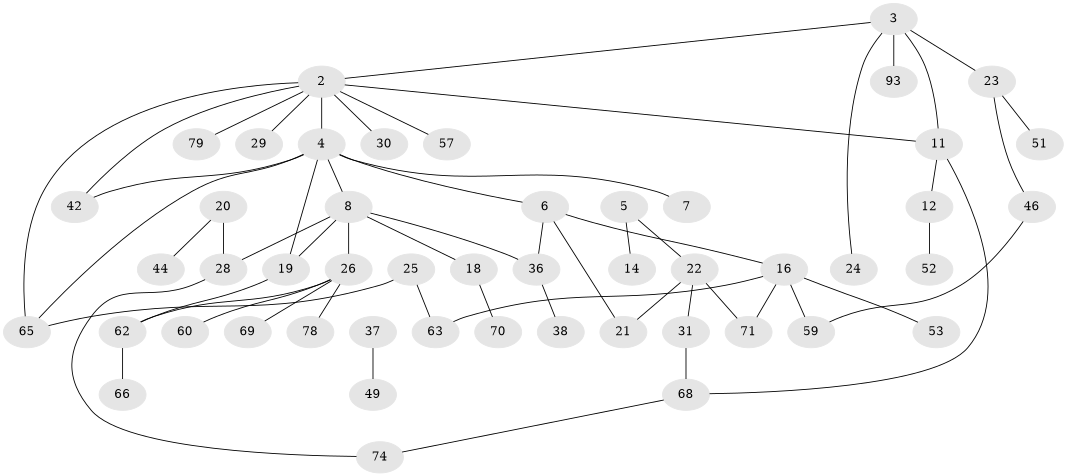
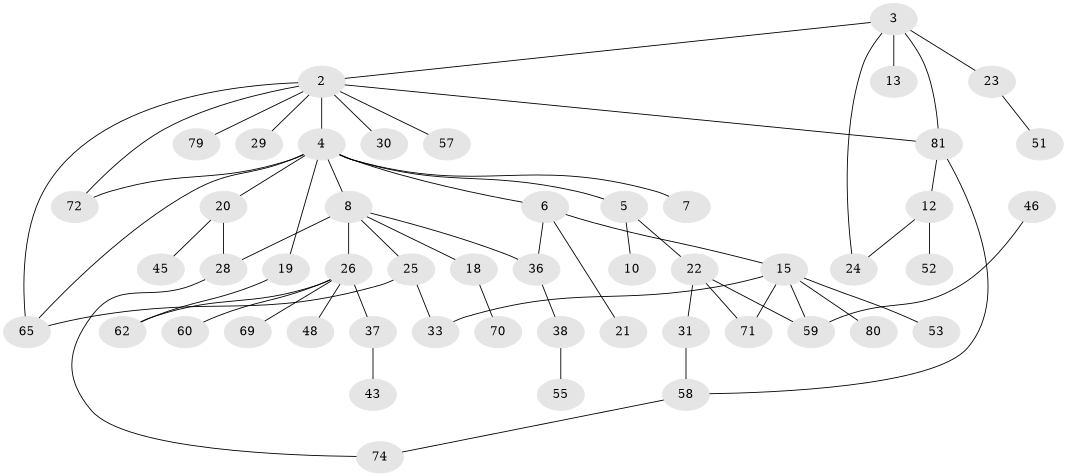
node "93": label "93" -> "13"
node "11": label "11" -> "81"
edge "23" -- "46": removed
edge "4" -- "20": added
edge "4" -- "5": added
node "42": label "42" -> "72"
edge "8" -- "19": now "8" -- "25"
edge "12" -- "24": added
node "44": label "44" -> "45"
node "14": label "14" -> "10"
node "16": label "16" -> "15"
edge "26" -- "37": added
edge "22" -- "21": now "22" -- "59"
node "78": label "78" -> "48"
node "63": label "63" -> "33"
node "80": added
node "66": removed
node "49": label "49" -> "43"
node "55": added
node "68": label "68" -> "58"
